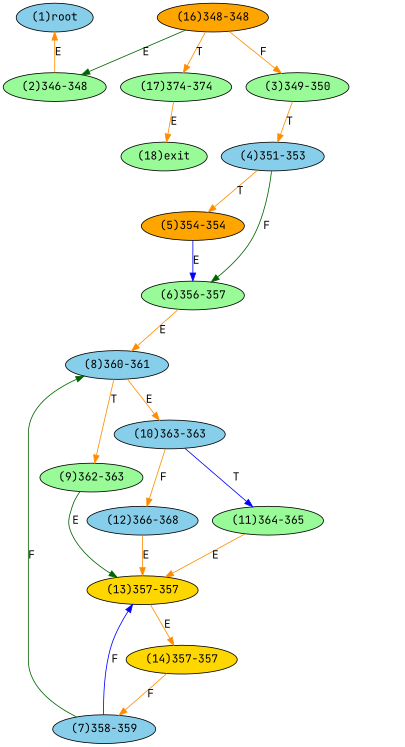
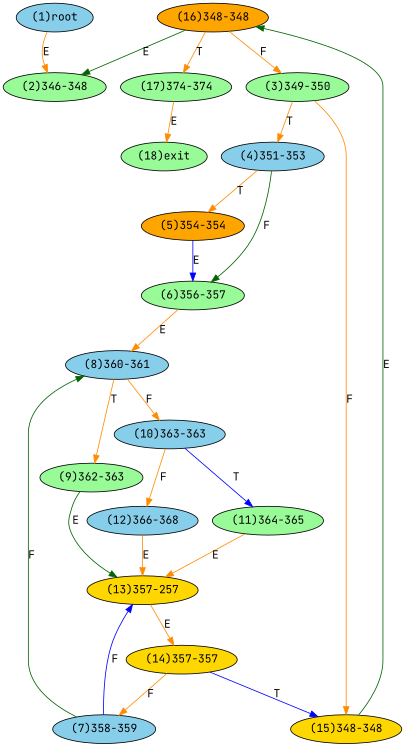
edge "(2)346-348" -> "(1)root": reversed
edge "(8)360-361" -> "(10)363-363": label "E" -> "F"
node "(13)357-357": label "(13)357-357" -> "(13)357-257"
node "(15)348-348": added
